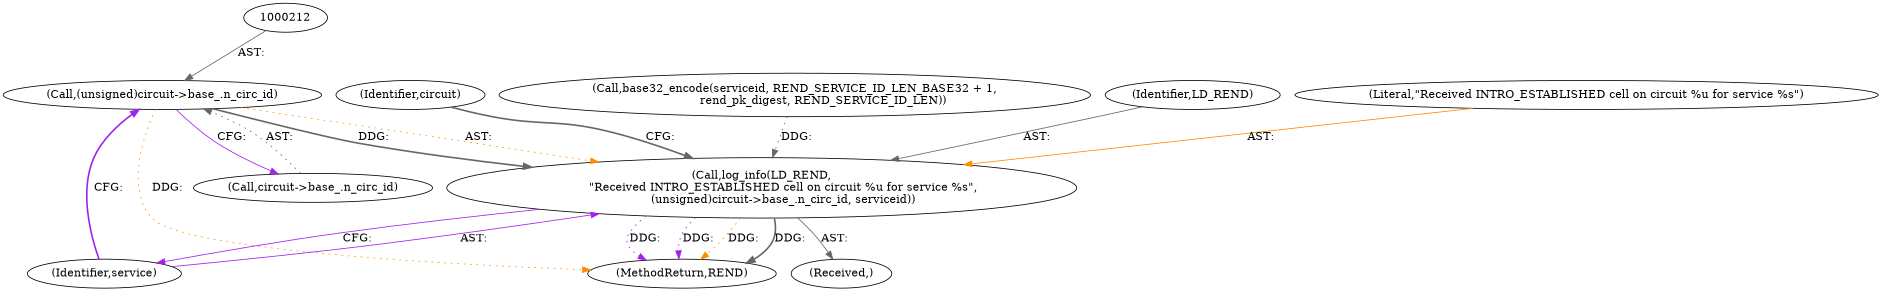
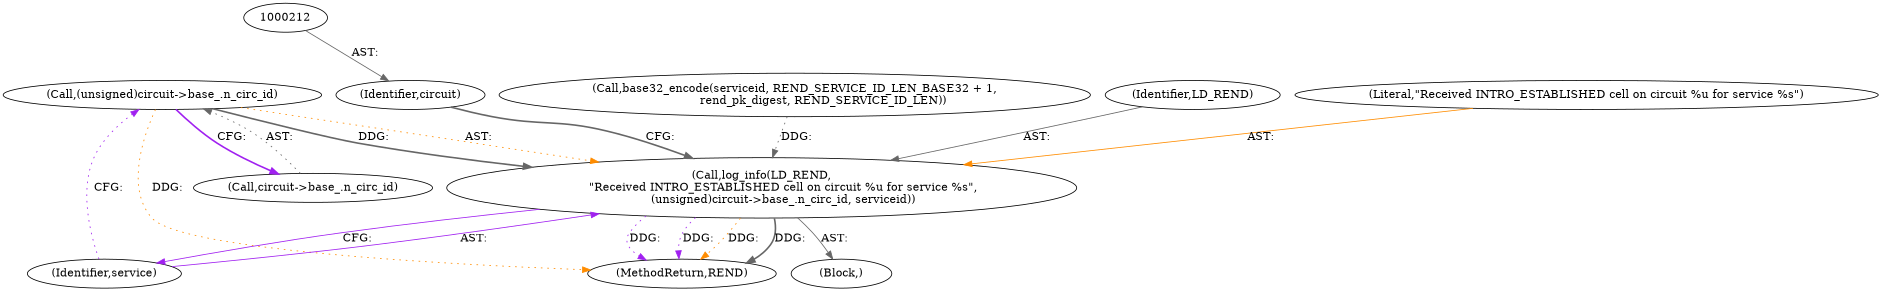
edge "1000212" -> "(Call,(unsigned)circuit->base_.n_circ_id)": now "1000212" -> "(Identifier,circuit)"
edge "(Call,(unsigned)circuit->base_.n_circ_id)" -> "(Call,circuit->base_.n_circ_id)": style solid -> bold
edge "(Identifier,service)" -> "(Call,(unsigned)circuit->base_.n_circ_id)": style bold -> dotted
node "(Received,)": label "(Received,)" -> "(Block,)"
